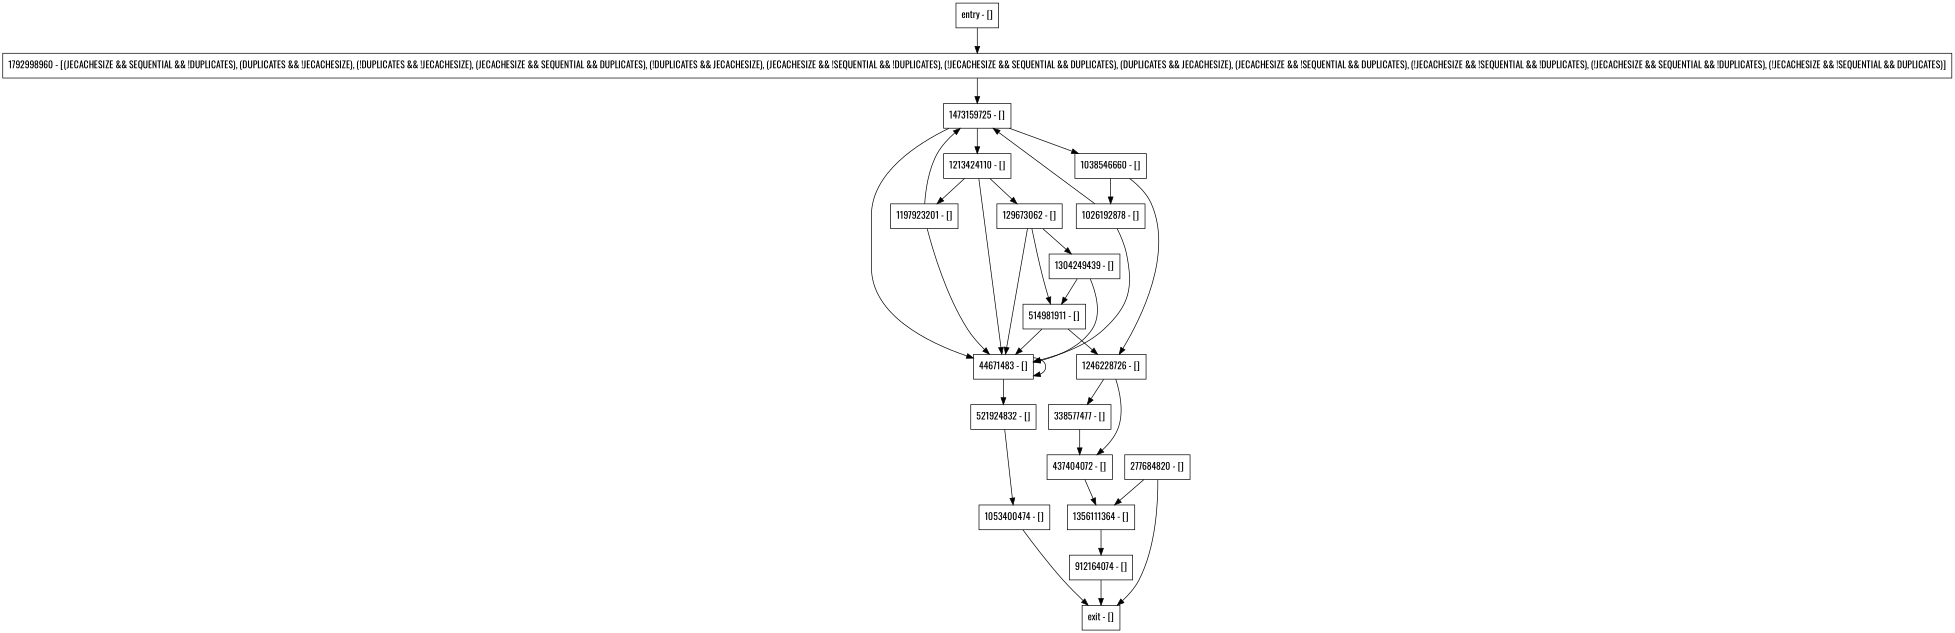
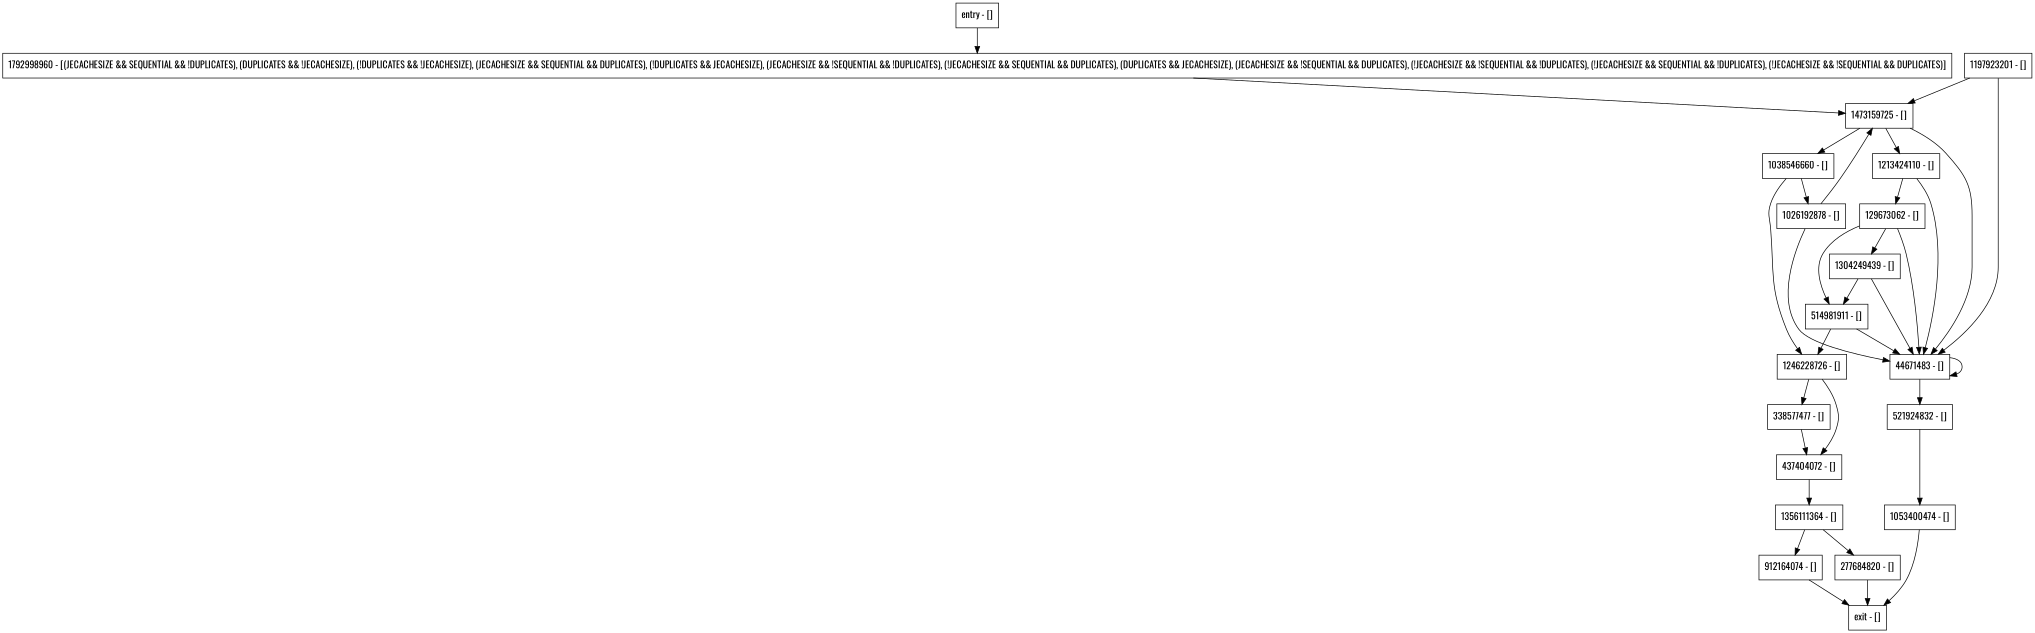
edge "1213424110 - []" -> "1197923201 - []": removed
edge "277684820 - []" -> "1356111364 - []": reversed
